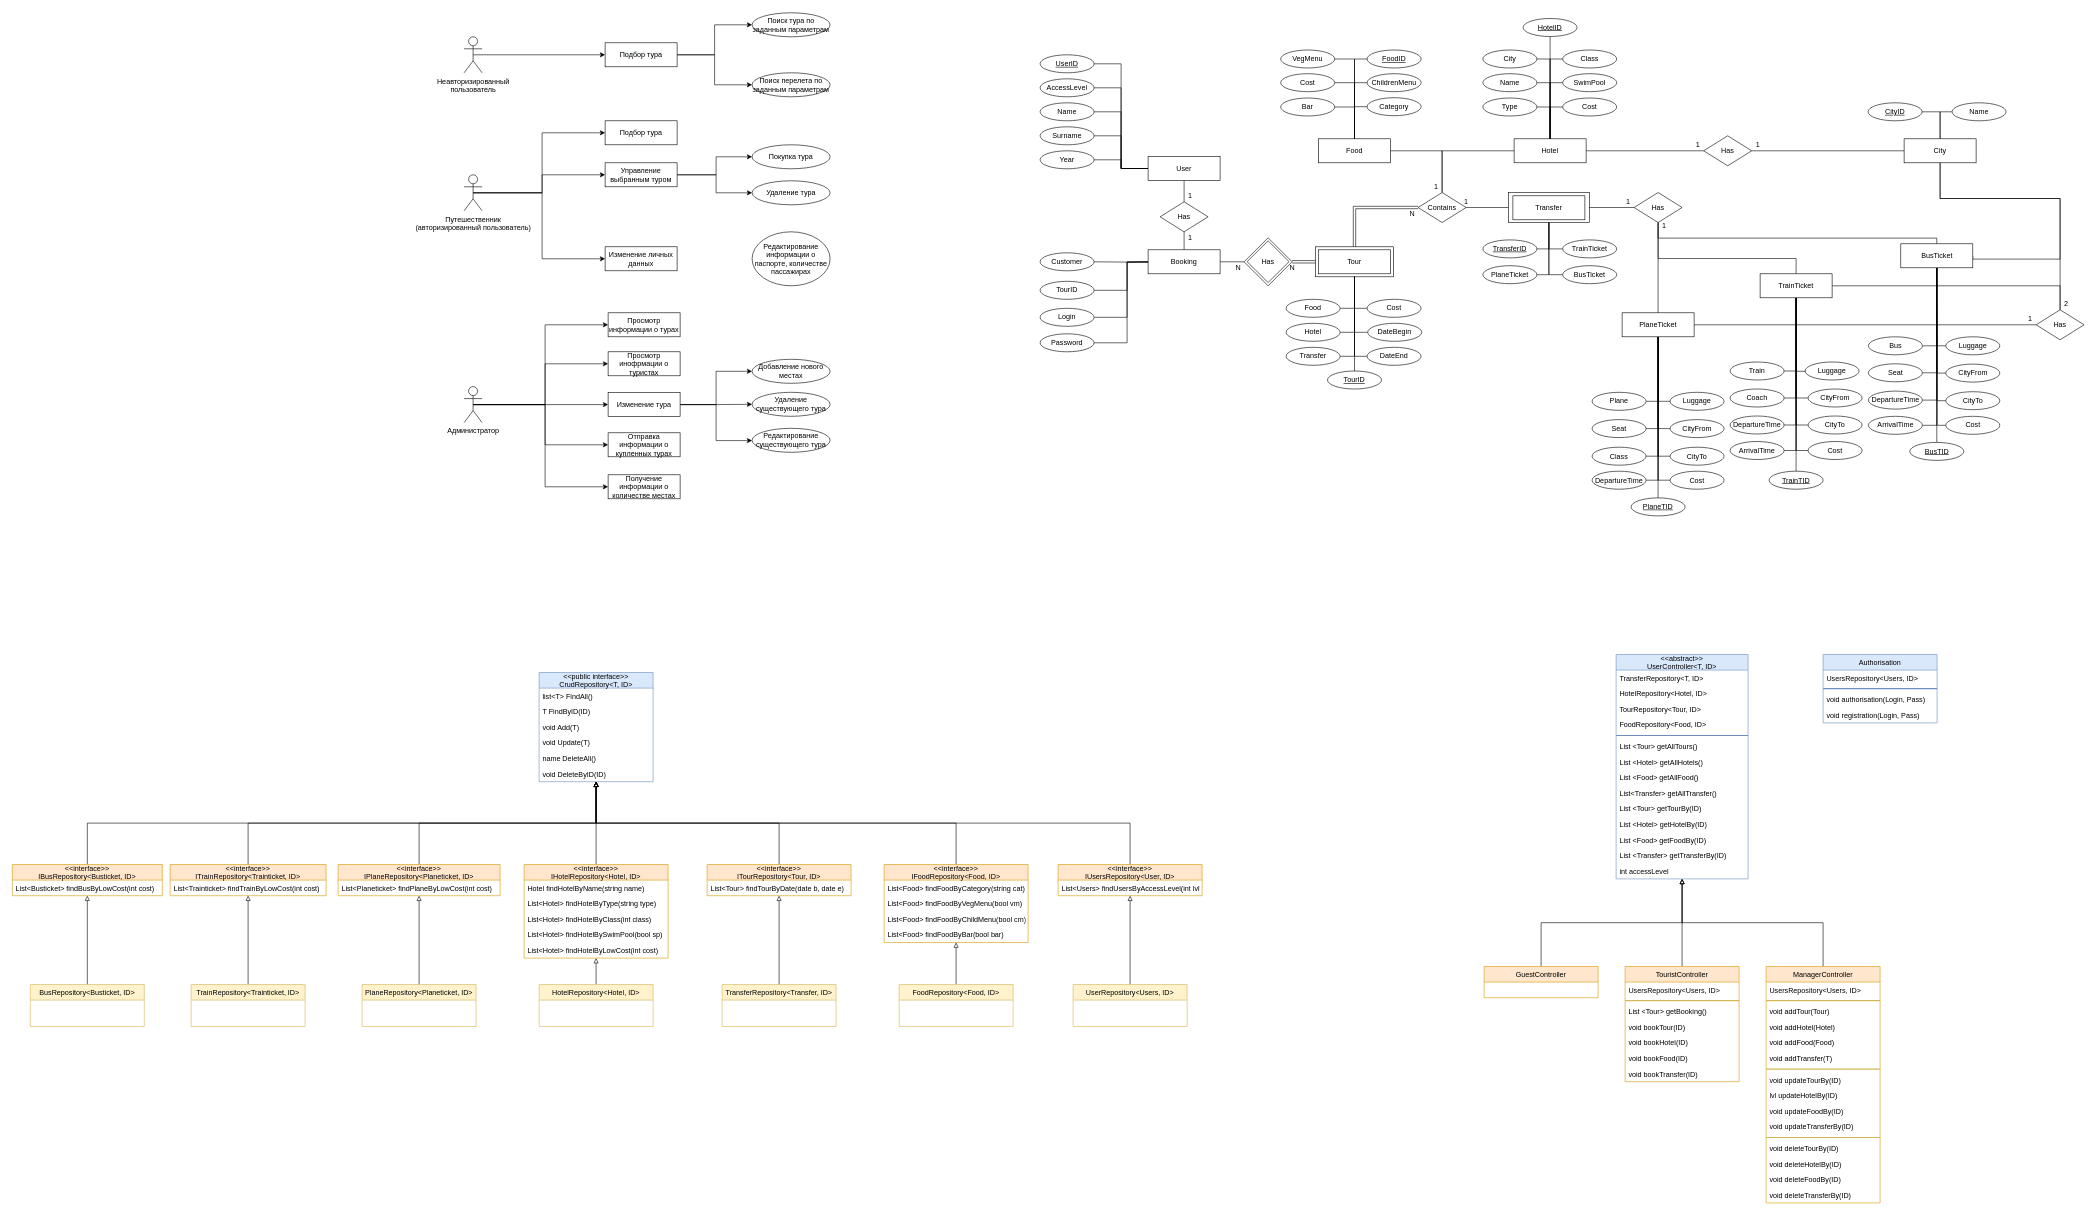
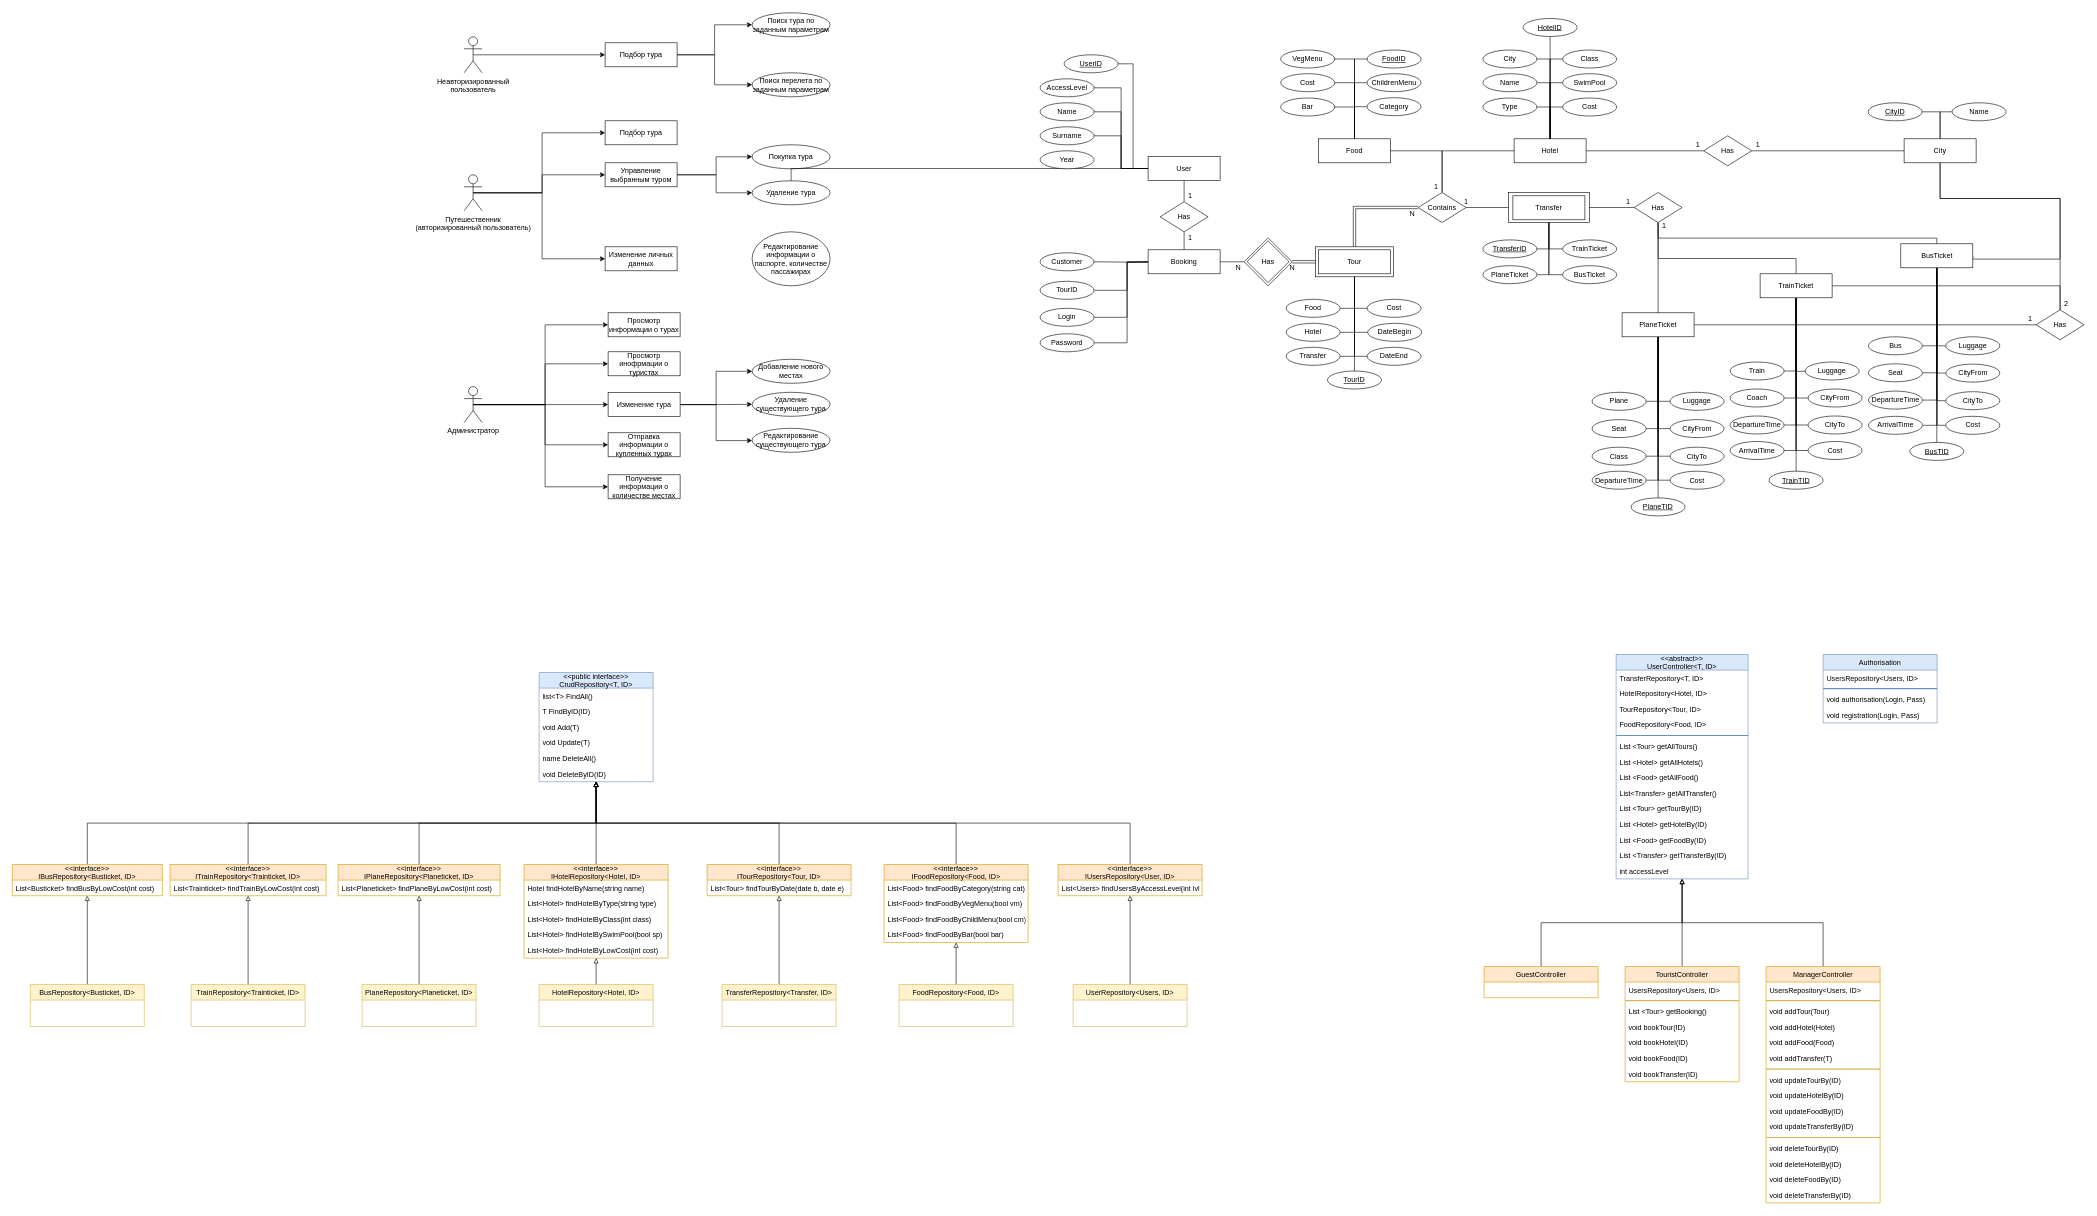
node "UserID": moved (1067, 64) -> (1091, 64)
edge "Year" -- "User": now "Удаление тура" -- "User"
node "lvl updateHotelBy(ID)": label "lvl updateHotelBy(ID)" -> "void updateHotelBy(ID)"
